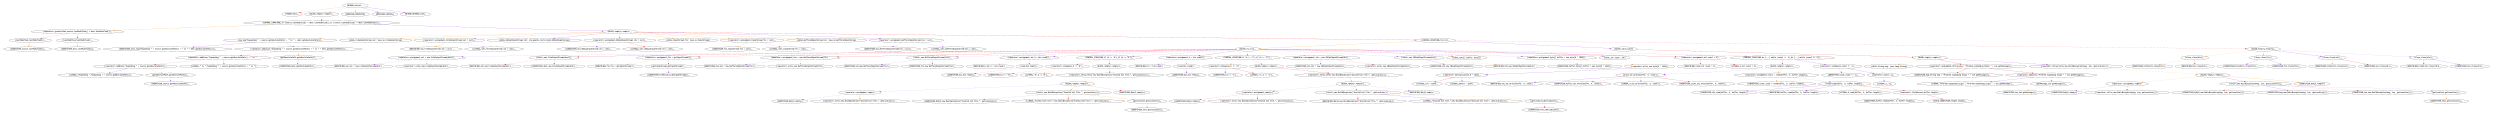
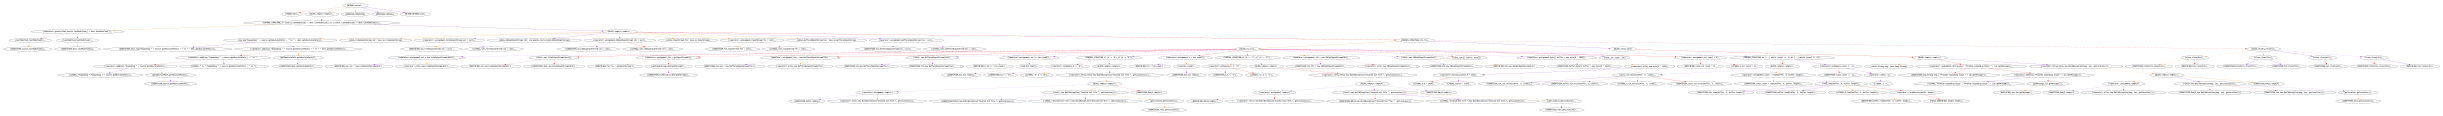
node "(IDENTIFIER,FileUtils,close(out))": removed
node "(IDENTIFIER,msg,new BuildException(msg, ioe, getLocation()))": removed
